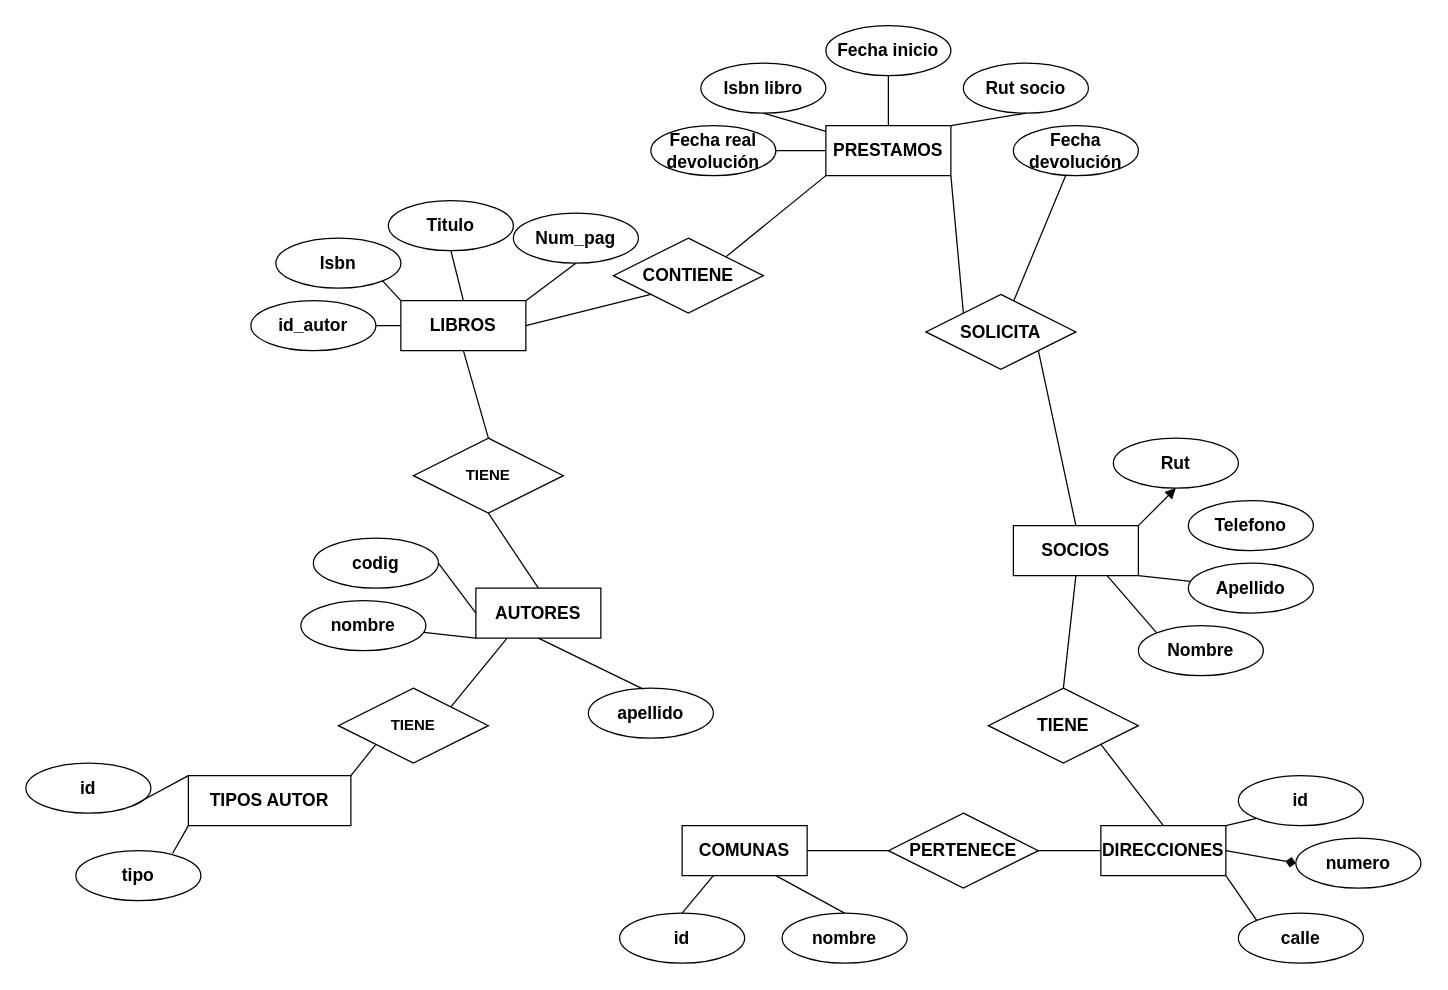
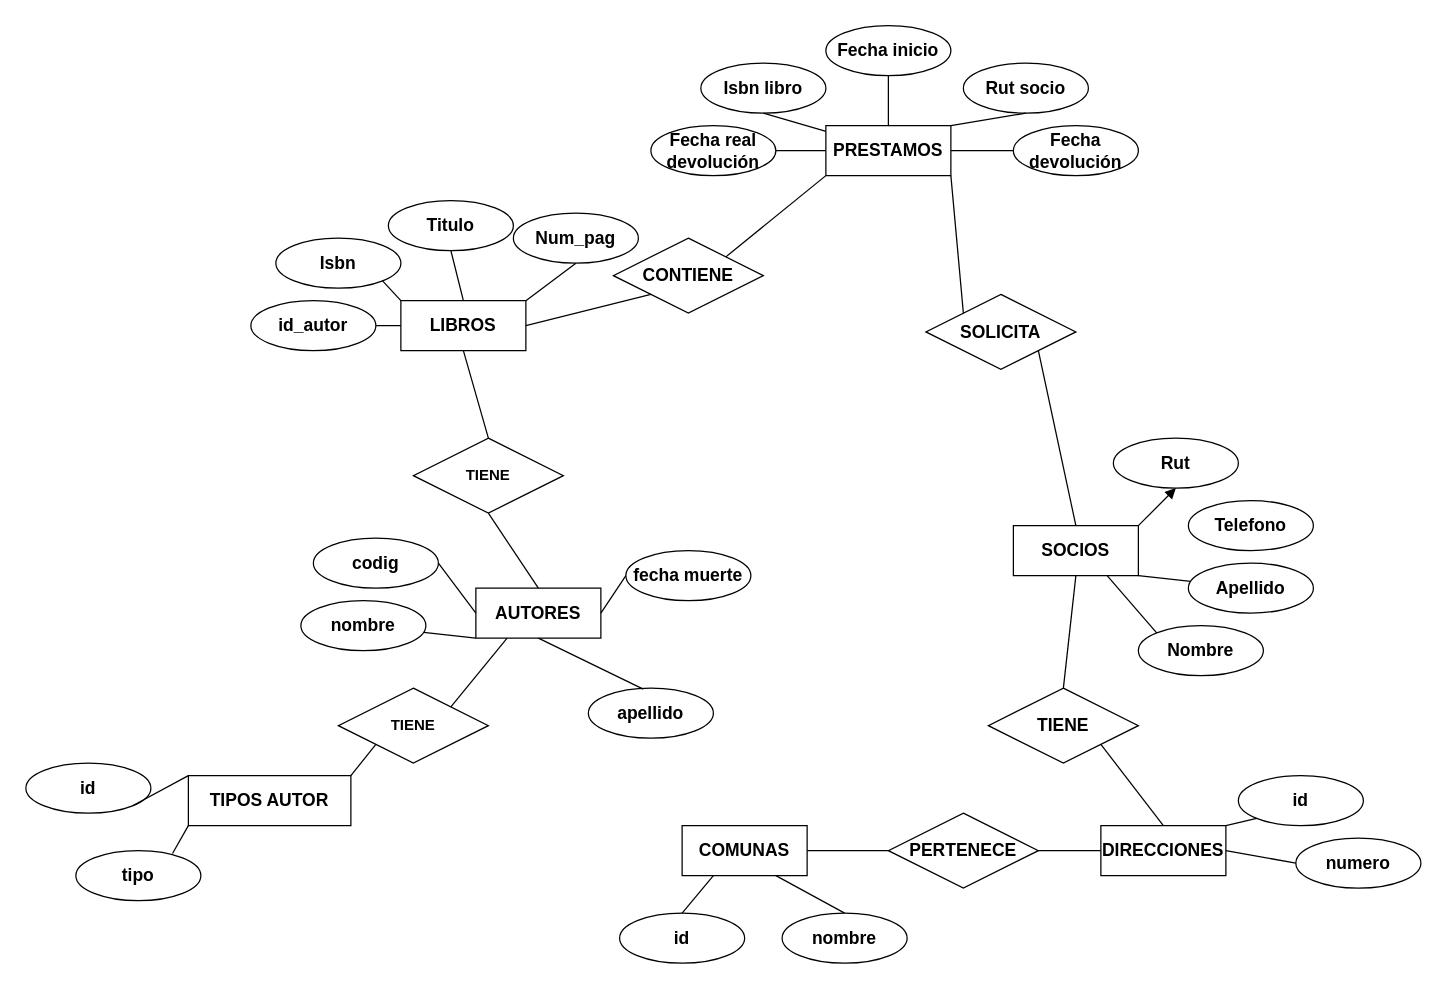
edge "Fecha devolución" -- "SOLICITA": now "Fecha devolución" -- "PRESTAMOS"
node "fecha muerte": added
edge "fecha muerte" -- "AUTORES": added
edge "DIRECCIONES" -> "numero": arrowhead diamond -> none
edge "DIRECCIONES" -- "calle": removed
node "calle": removed
